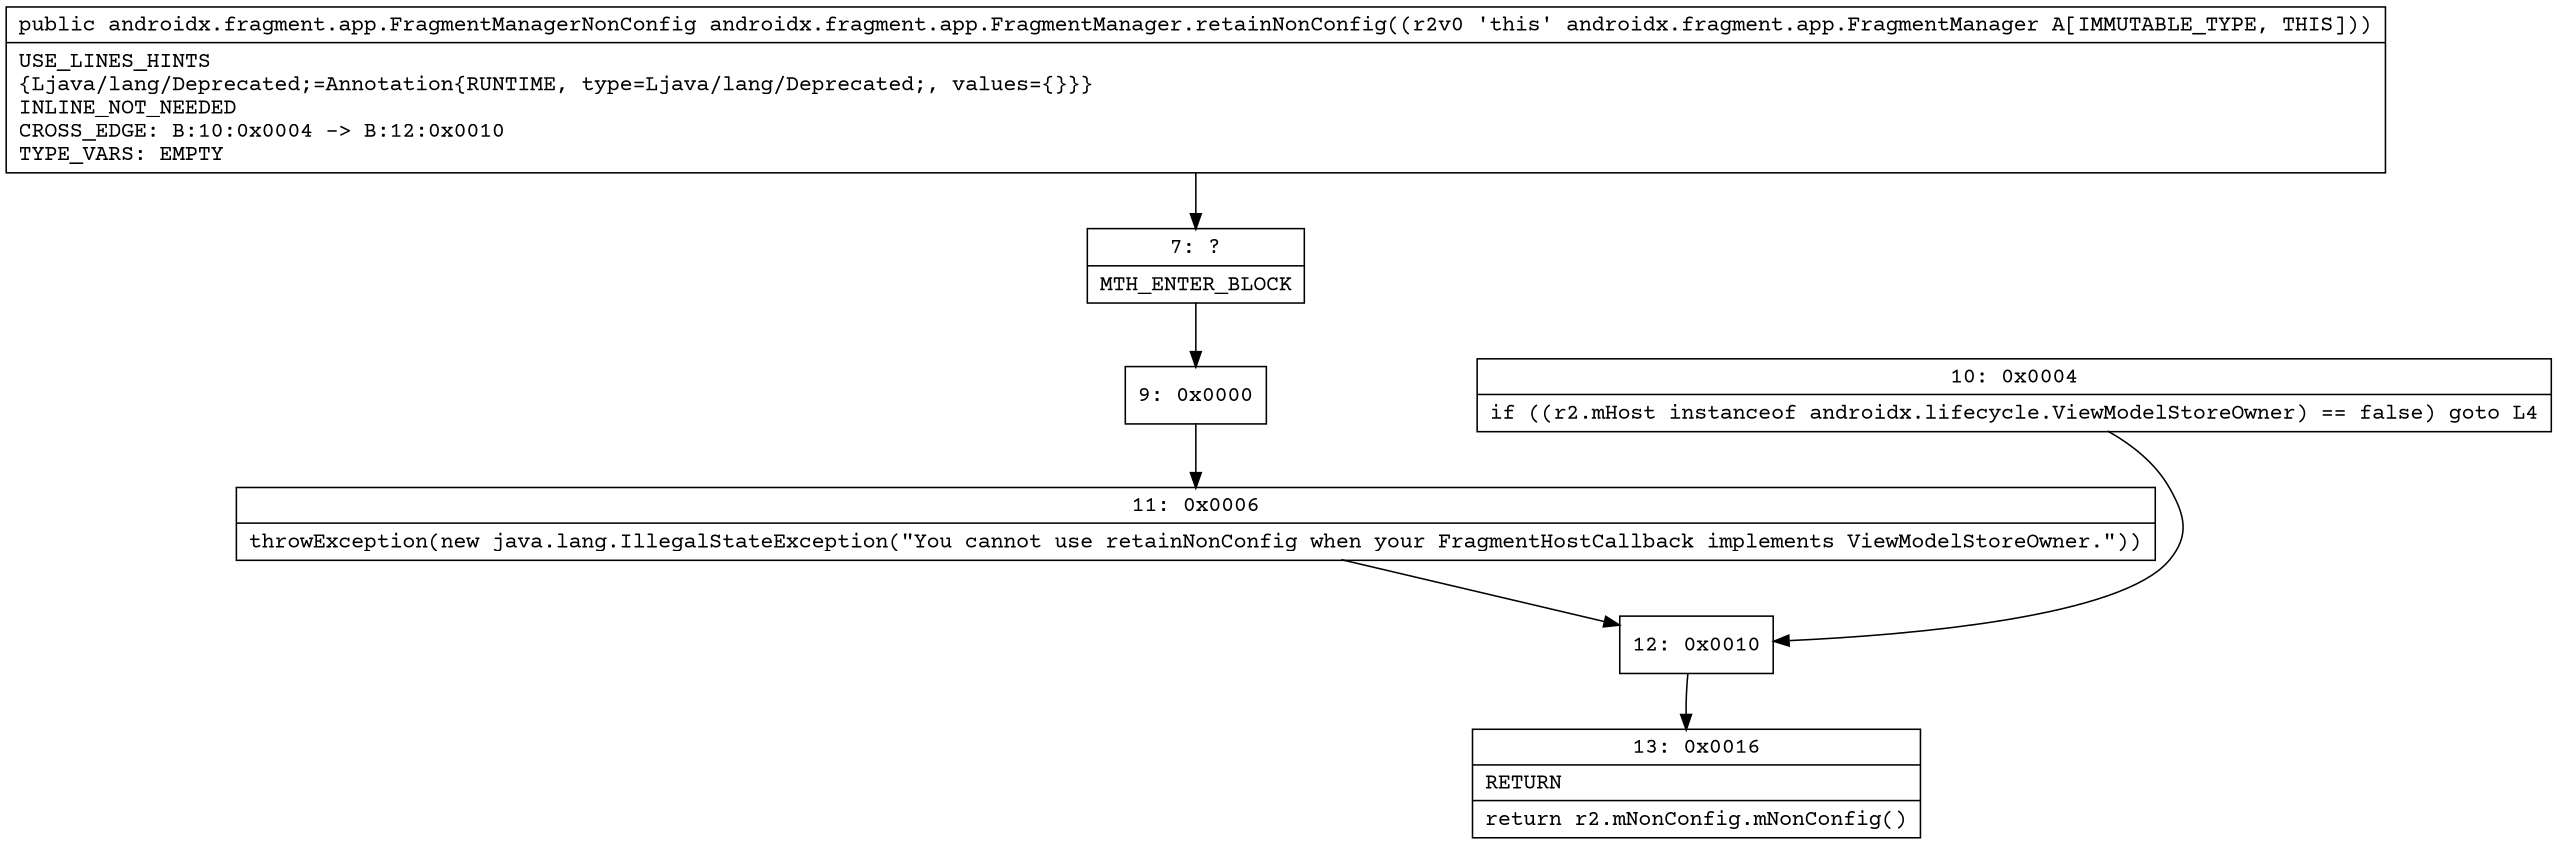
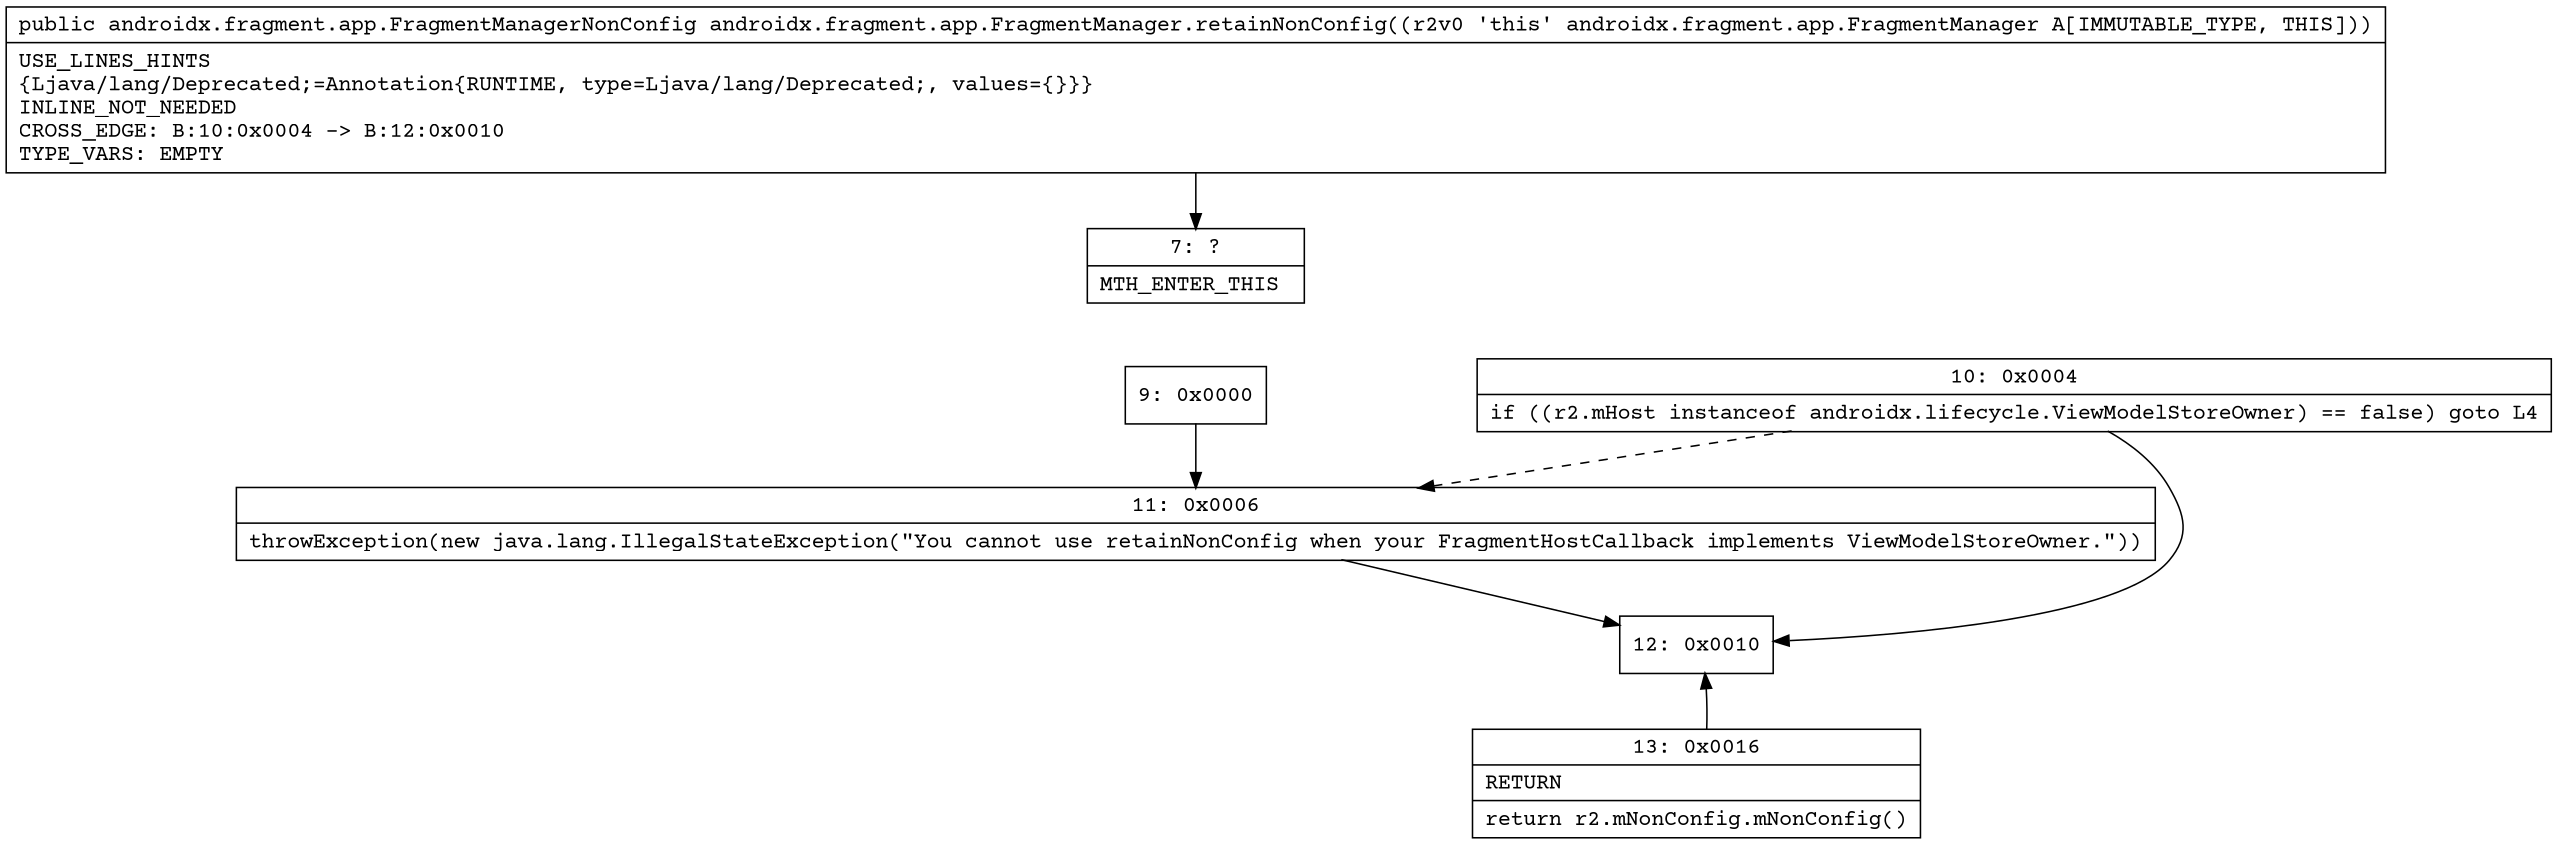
node "7: ?": text "MTH_ENTER_BLOCK" -> "MTH_ENTER_THIS"
edge "7: ?" -> "9: 0x0000": removed
edge "10: 0x0004" -> "11: 0x0006": added
edge "12: 0x0010" -> "13: 0x0016": reversed
